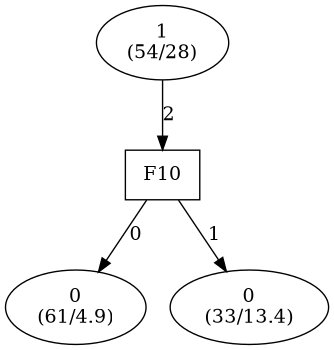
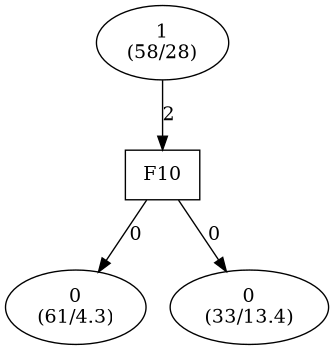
node "1 (54/28)": label "1 (54/28)" -> "1 (58/28)"
edge "F10" -> "0 (33/13.4)": label "1" -> "0"
node "0 (61/4.9)": label "0 (61/4.9)" -> "0 (61/4.3)"
